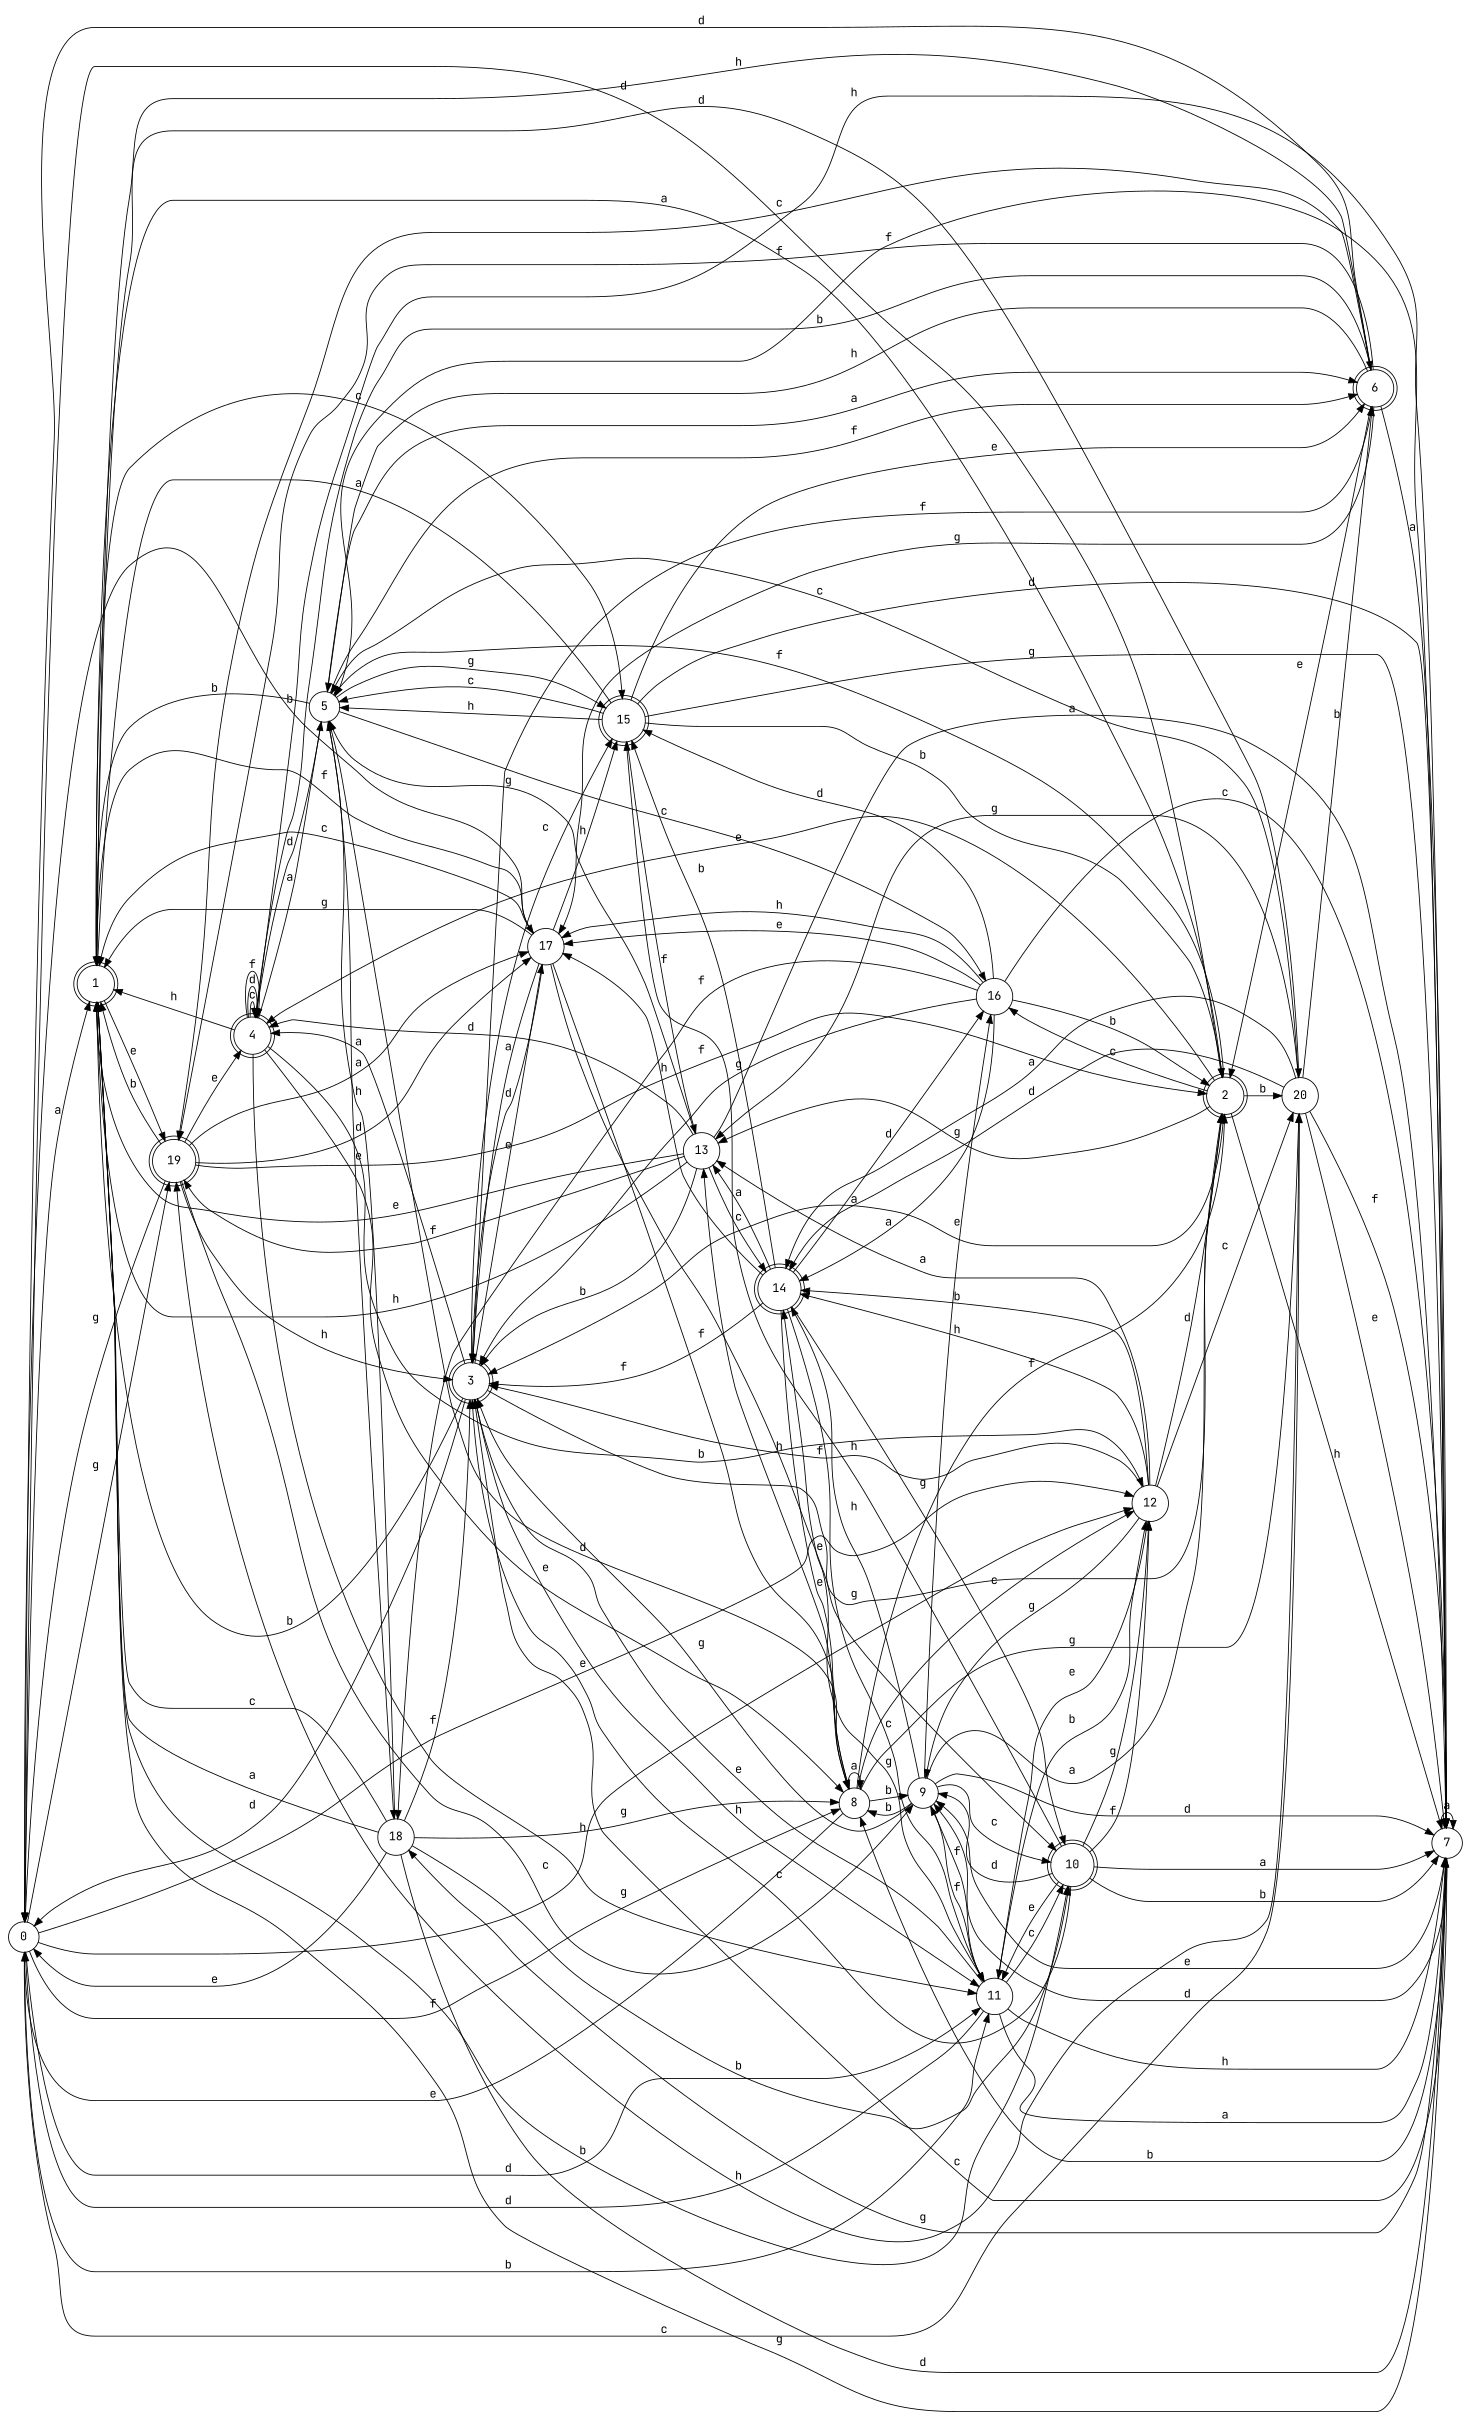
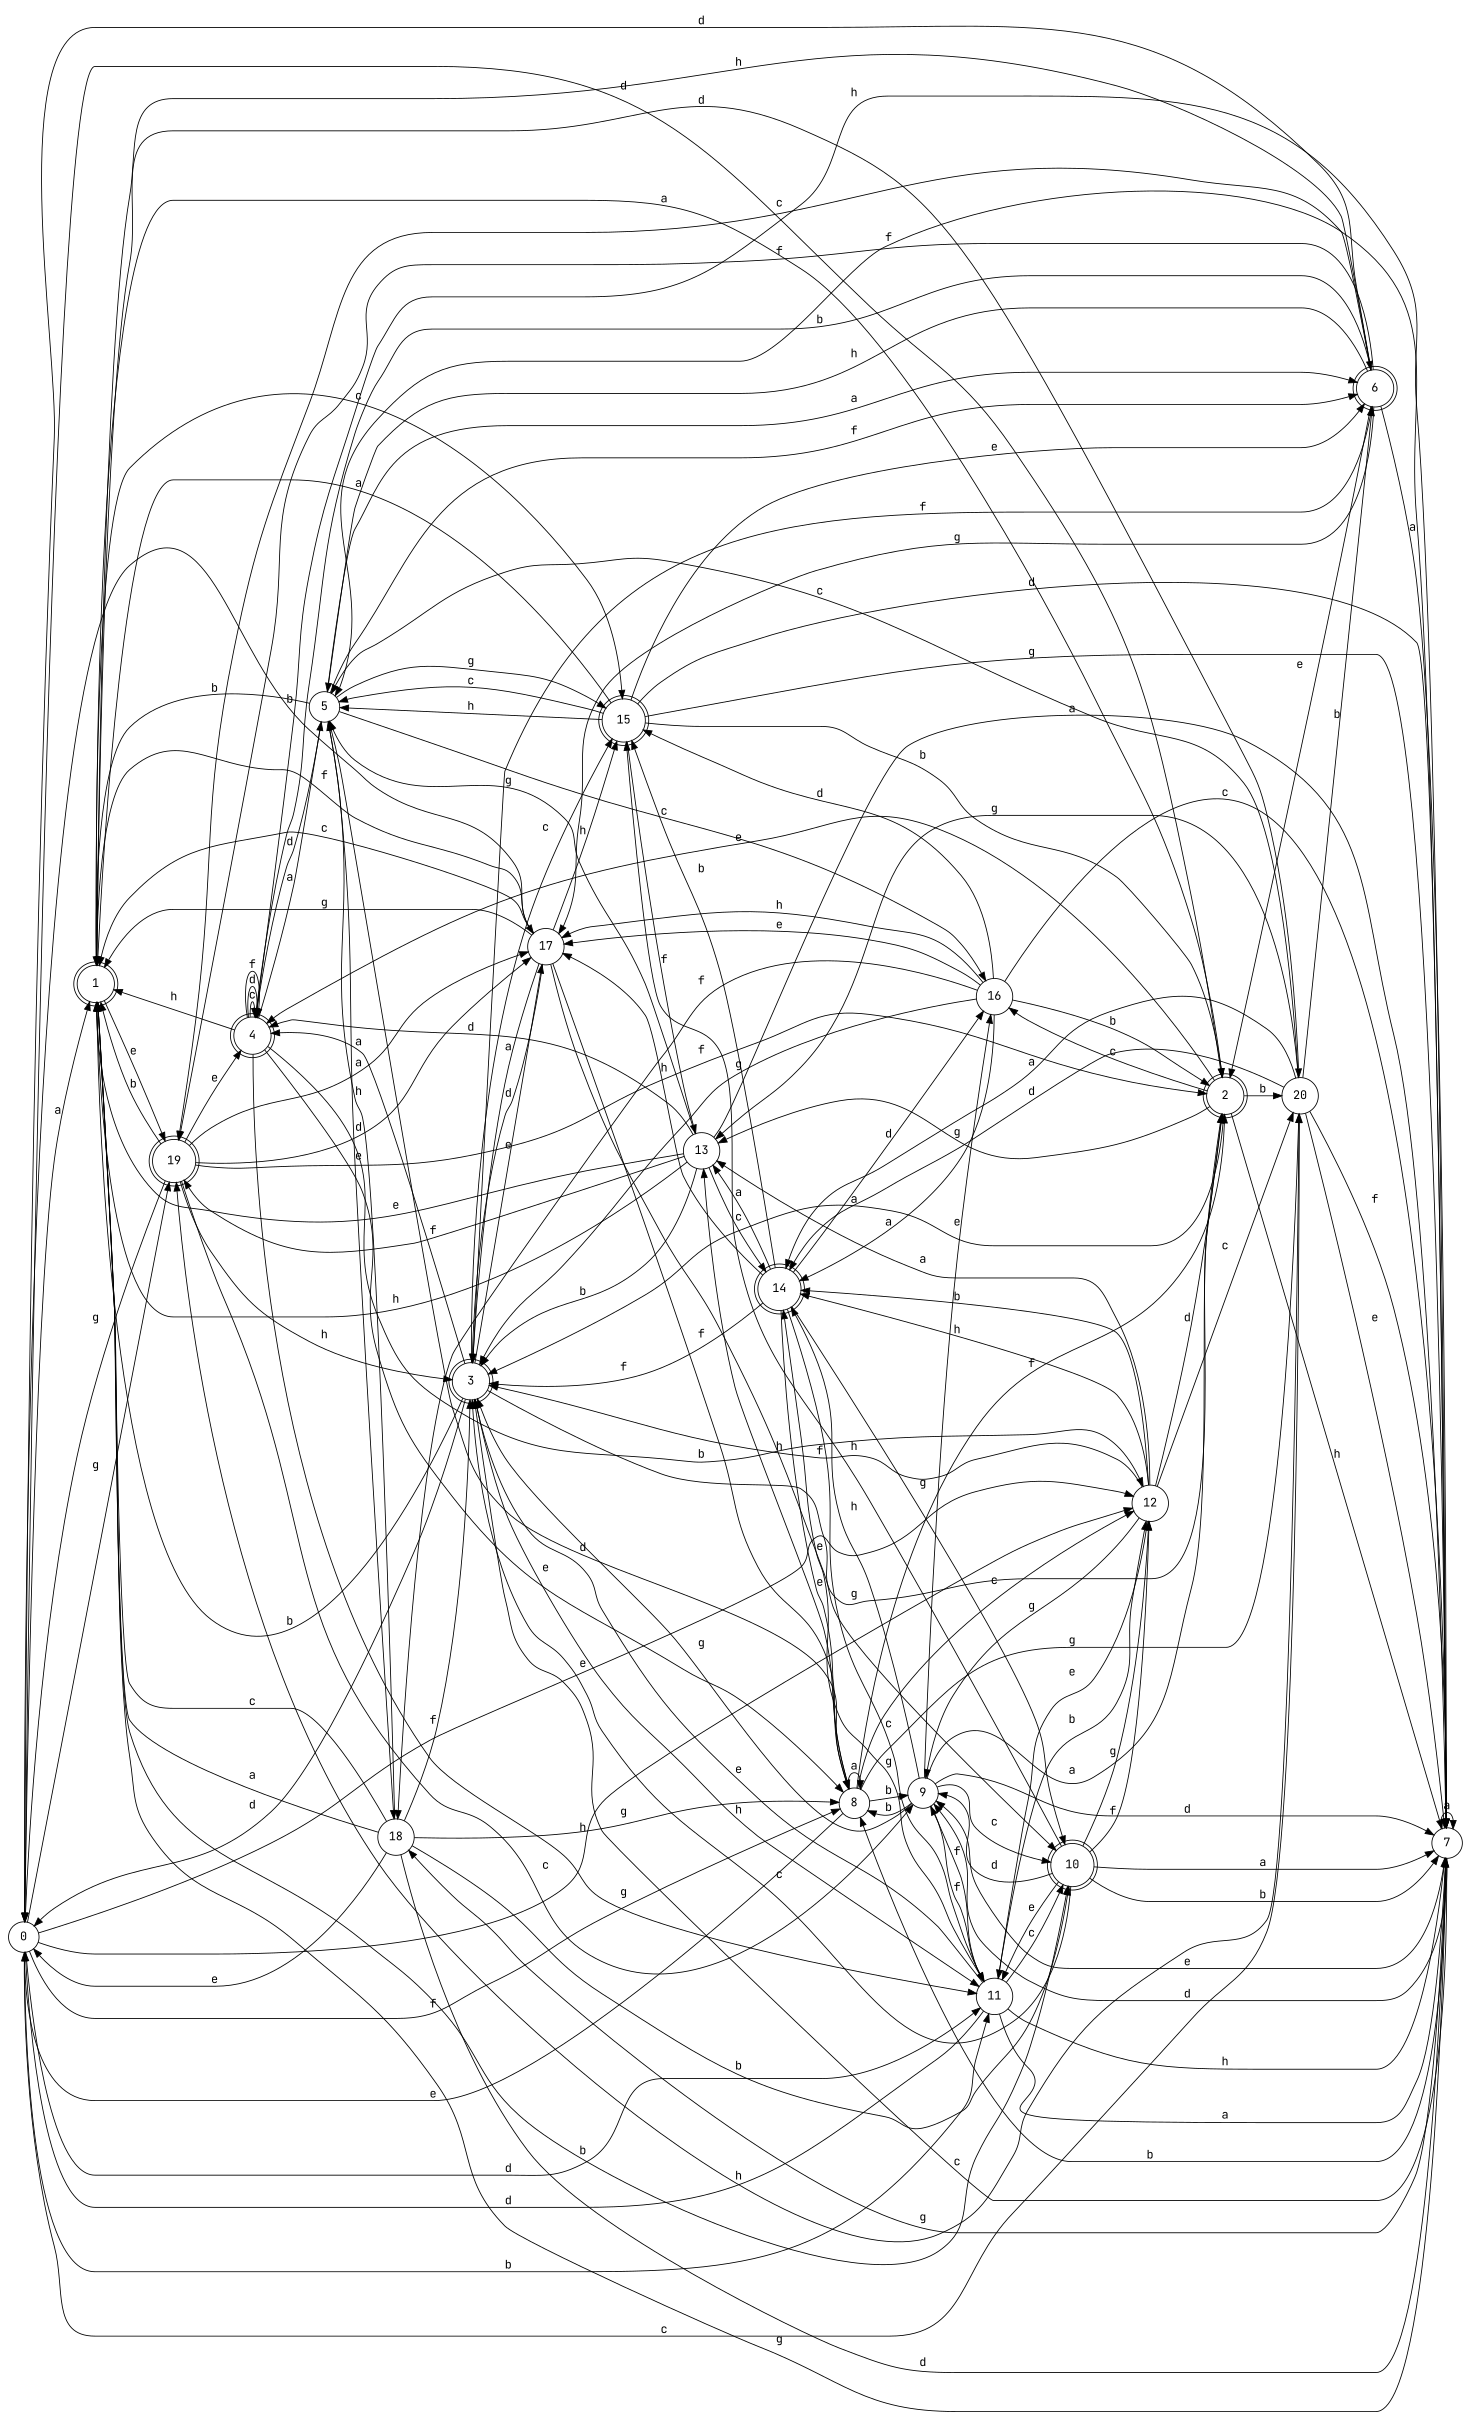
edge "2" -> "5": removed, label "f"
